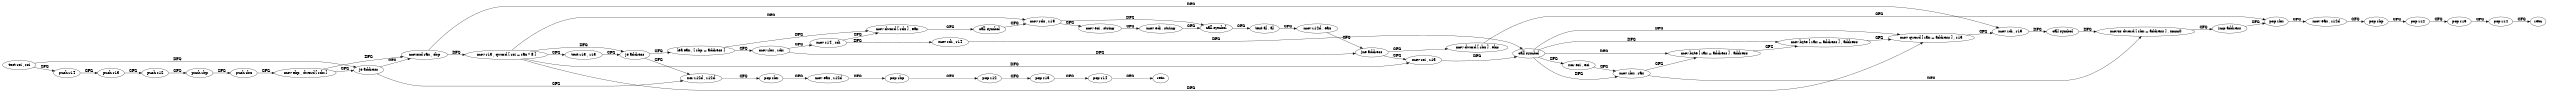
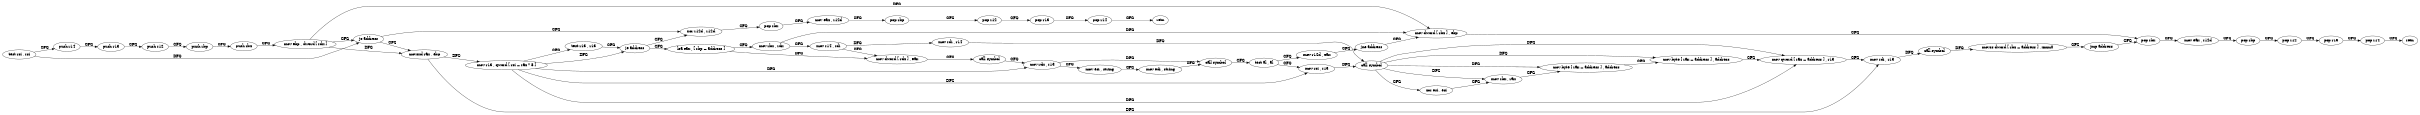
edge "mov ebp , dword [ rdx ]" -> "mov dword [ rbx ] , ebp": added, label "DFG"
edge "mov rbx , rdx" -> "jne address": now "mov rbx , rdx" -> "mov dword [ rbx ] , ebp"
edge "jne address" -> "mov rsi , r13": now "test al , al" -> "mov rsi , r13"
edge "mov rbx , rax" -> "movss dword [ rbx + address ] , xmm0": removed, label "DFG"
